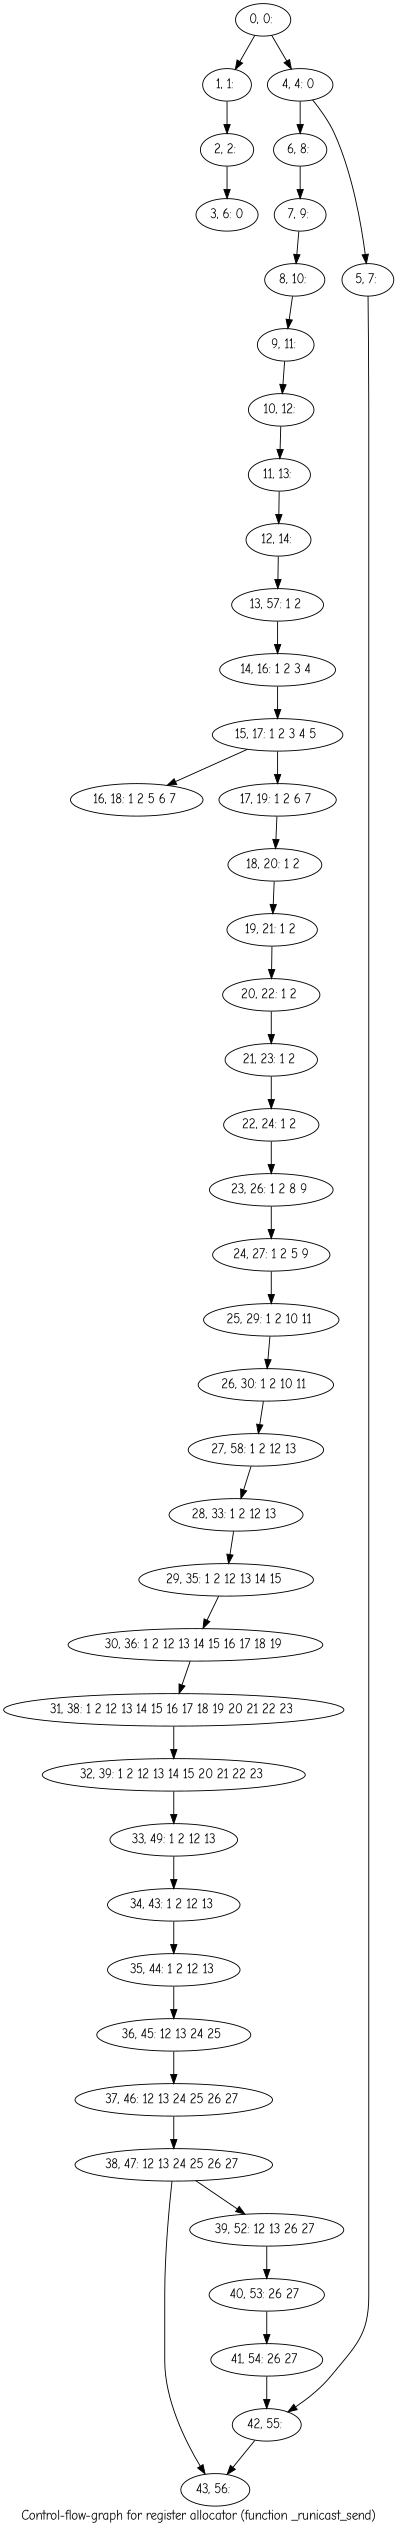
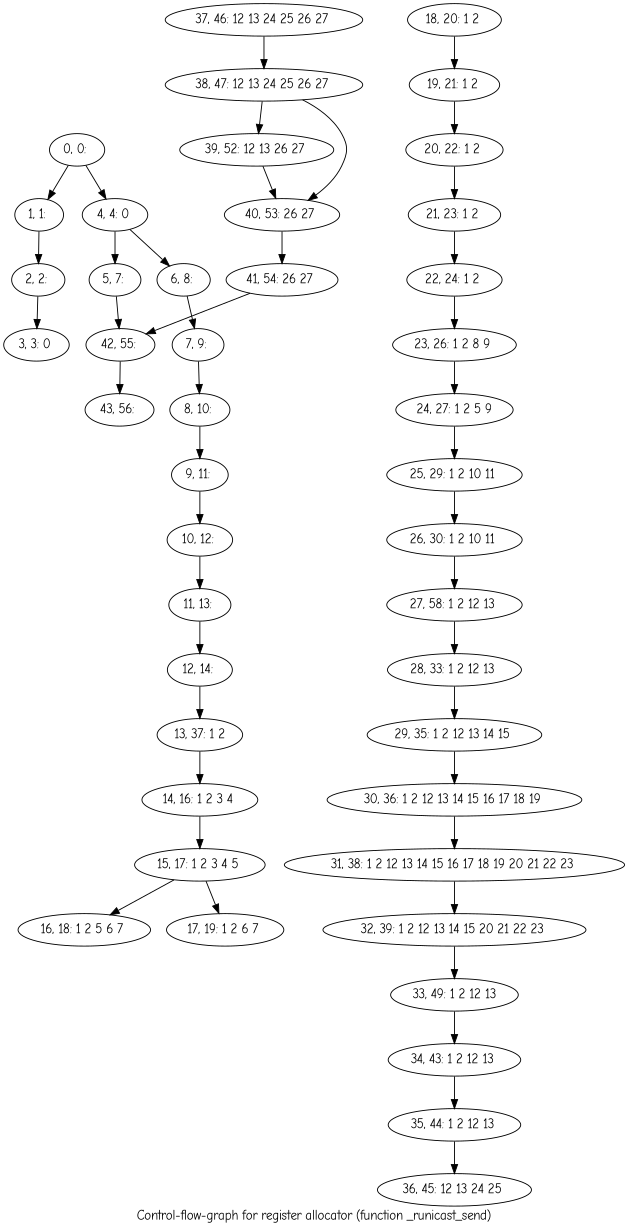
node "3, 6: 0": label "3, 6: 0" -> "3, 3: 0"
node "13, 57: 1 2": label "13, 57: 1 2" -> "13, 37: 1 2"
edge "17, 19: 1 2 6 7" -> "18, 20: 1 2": removed
edge "36, 45: 12 13 24 25" -> "37, 46: 12 13 24 25 26 27": removed
edge "38, 47: 12 13 24 25 26 27" -> "43, 56:": now "38, 47: 12 13 24 25 26 27" -> "40, 53: 26 27"
